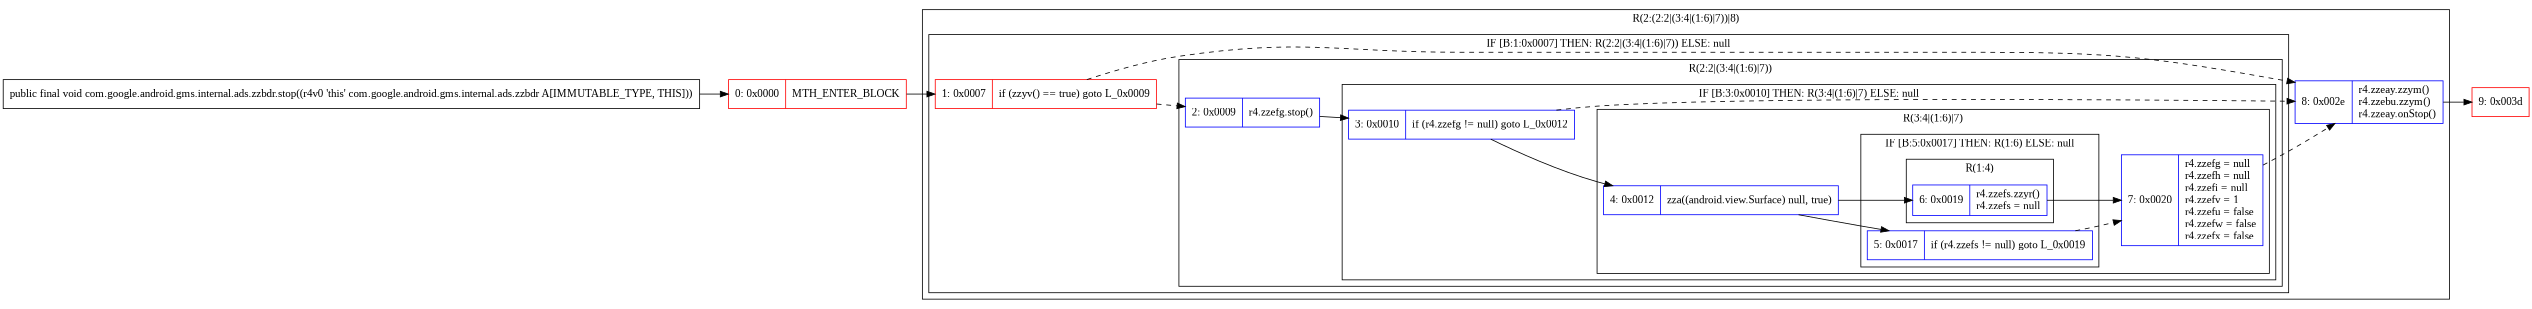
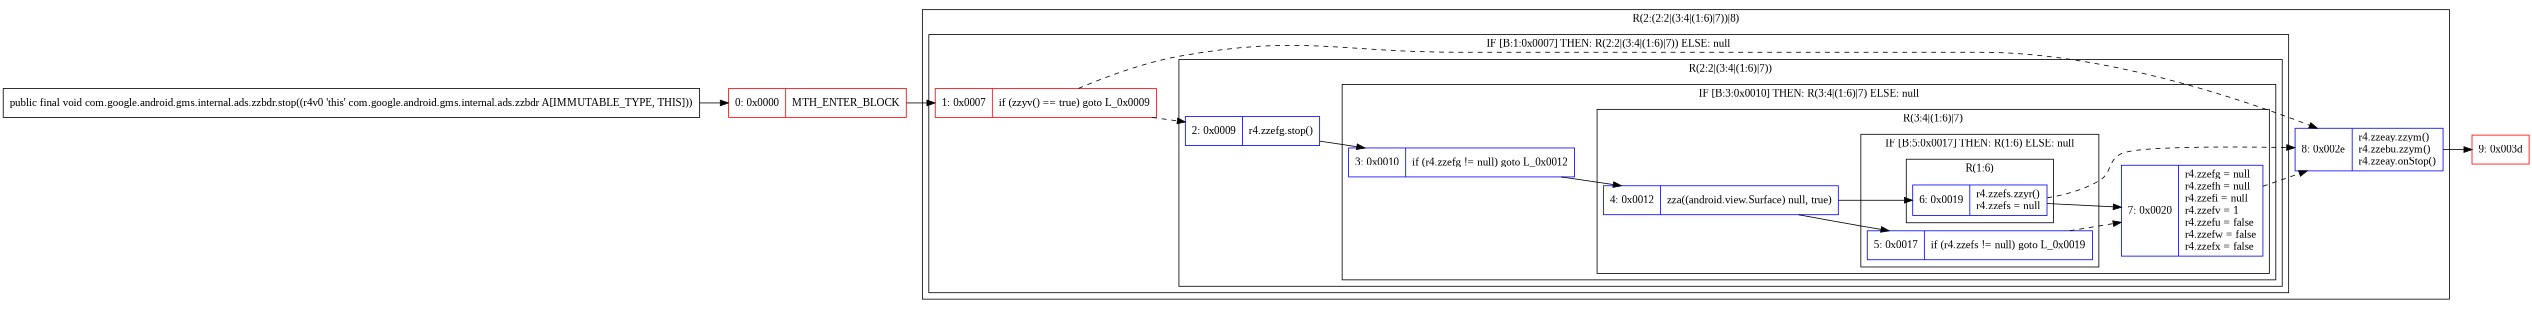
edge "3: 0x0010" -> "8: 0x002e": now "6: 0x0019" -> "8: 0x002e"
cluster "R(1:4)": label "R(1:4)" -> "R(1:6)"
